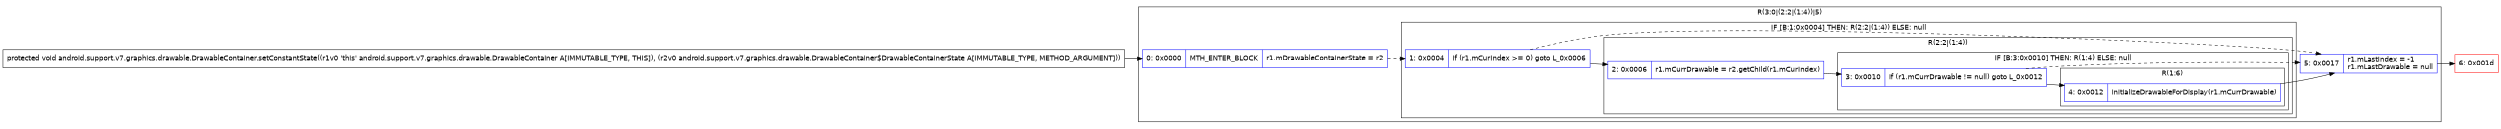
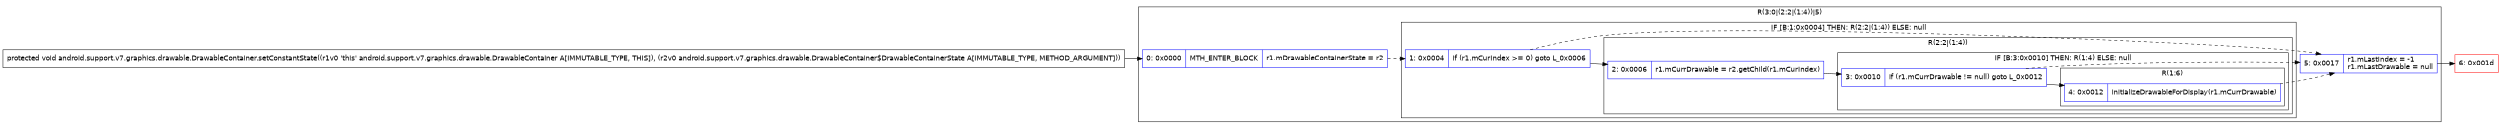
edge "4: 0x0012" -> "5: 0x0017": style solid -> dashed
